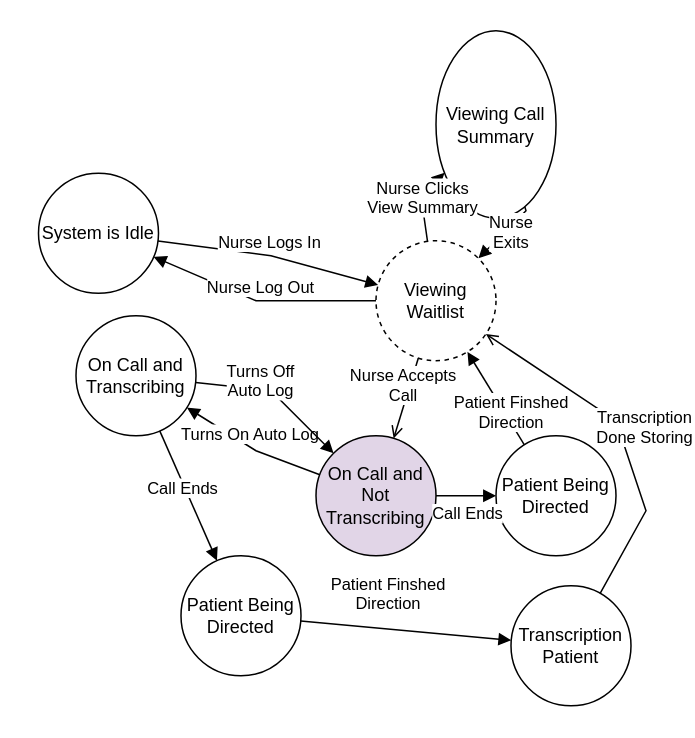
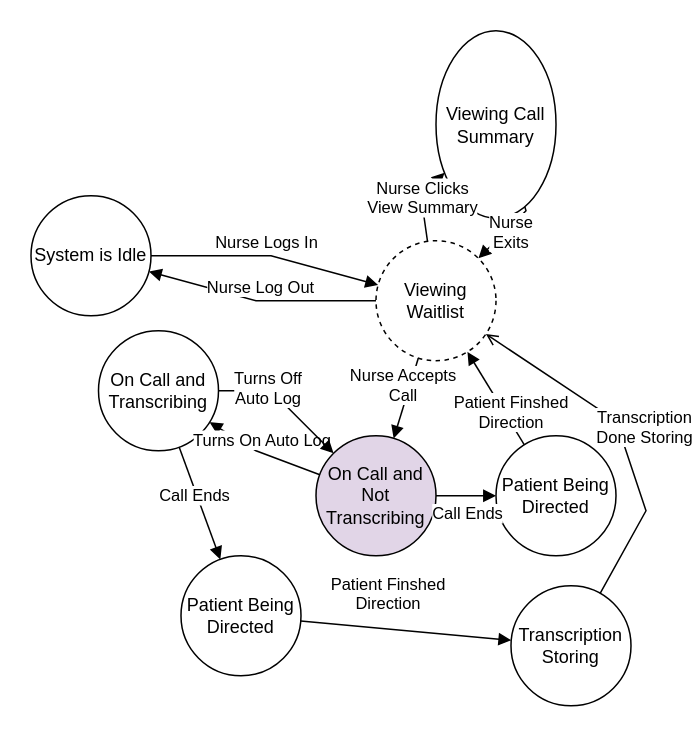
node "System is Idle": moved (98, 233) -> (91, 256)
node "On Call and Transcribing": moved (136, 376) -> (158, 391)
edge "Viewing Waitlist" -> "On Call and Not Transcribing": arrowhead open -> block
node "Transcription Patient": label "Transcription Patient" -> "Transcription Storing"
